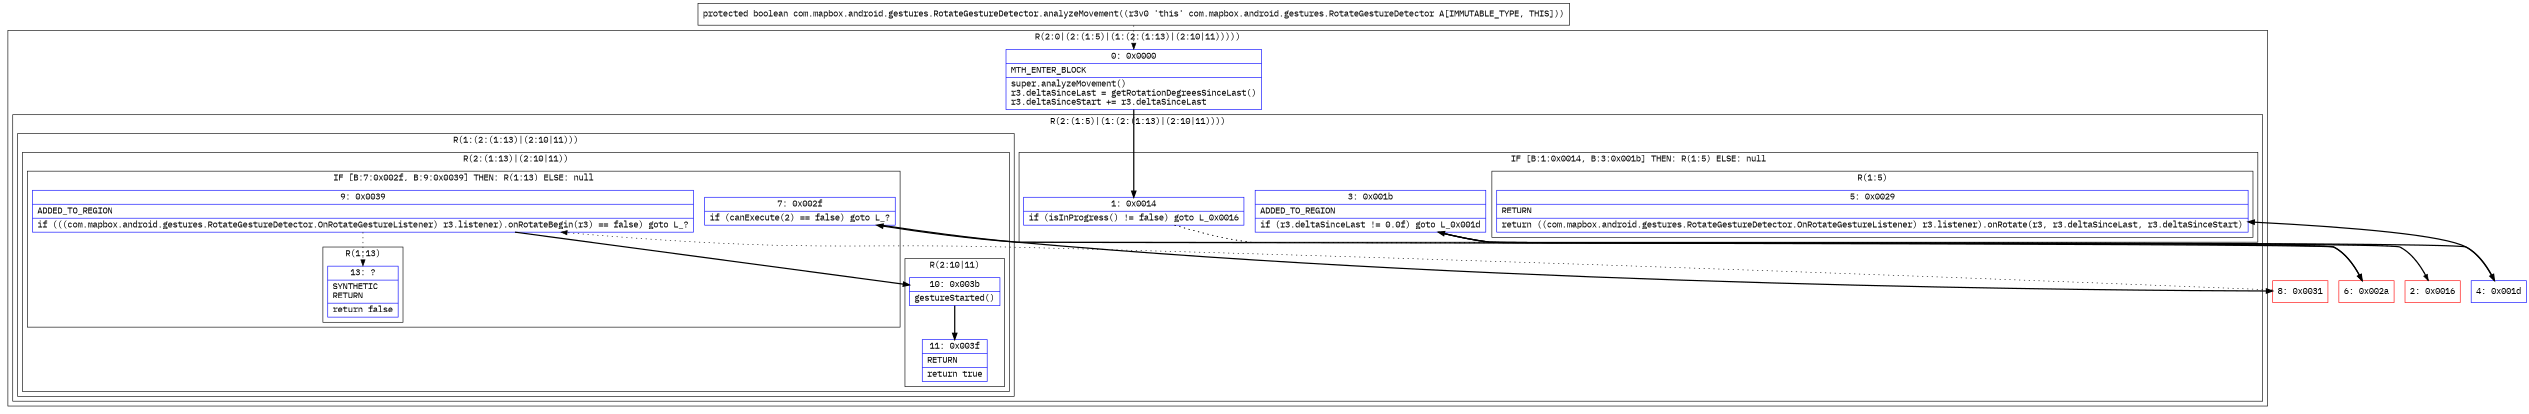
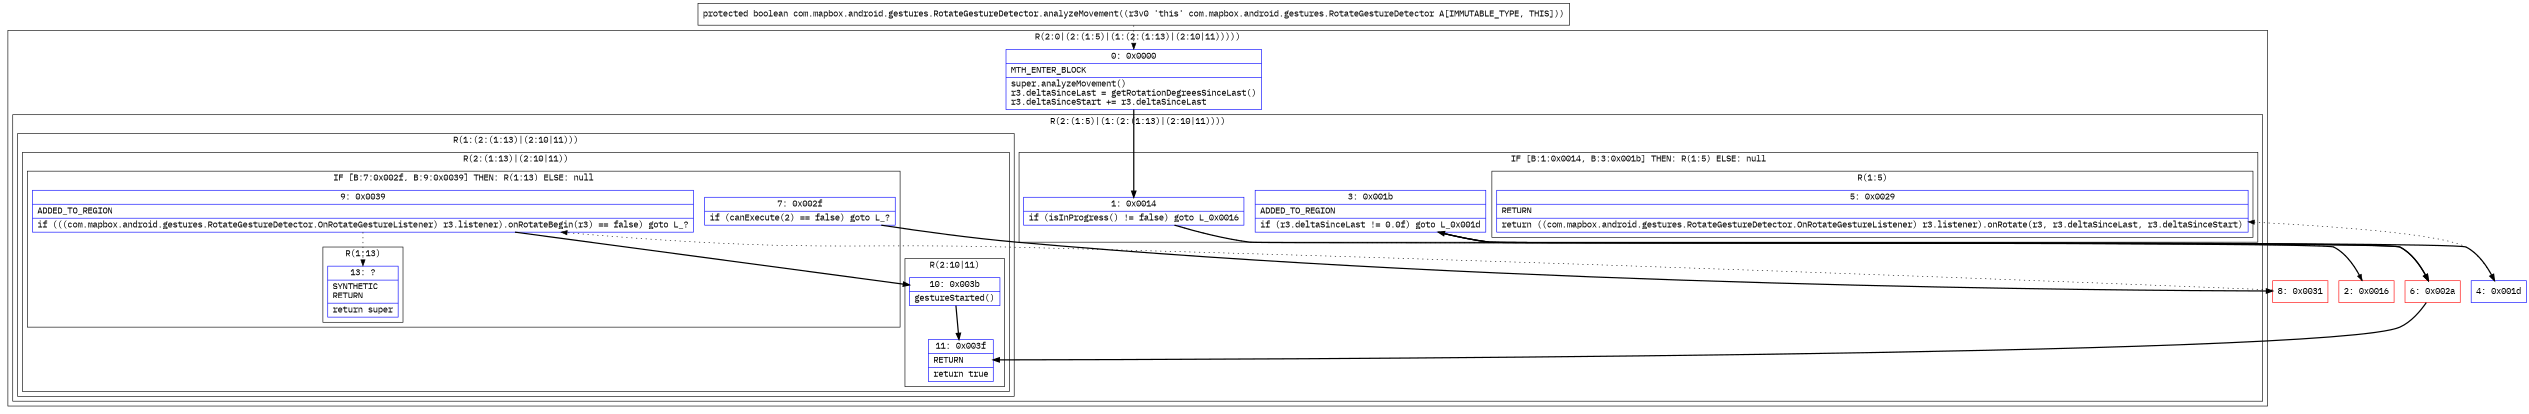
edge "4: 0x001d" -> "5: 0x0029": style bold -> dotted
edge "6: 0x002a" -> "7: 0x002f": now "6: 0x002a" -> "11: 0x003f"
edge "1: 0x0014" -> "6: 0x002a": style dotted -> bold
node "13: ?": text "return false" -> "return super"
